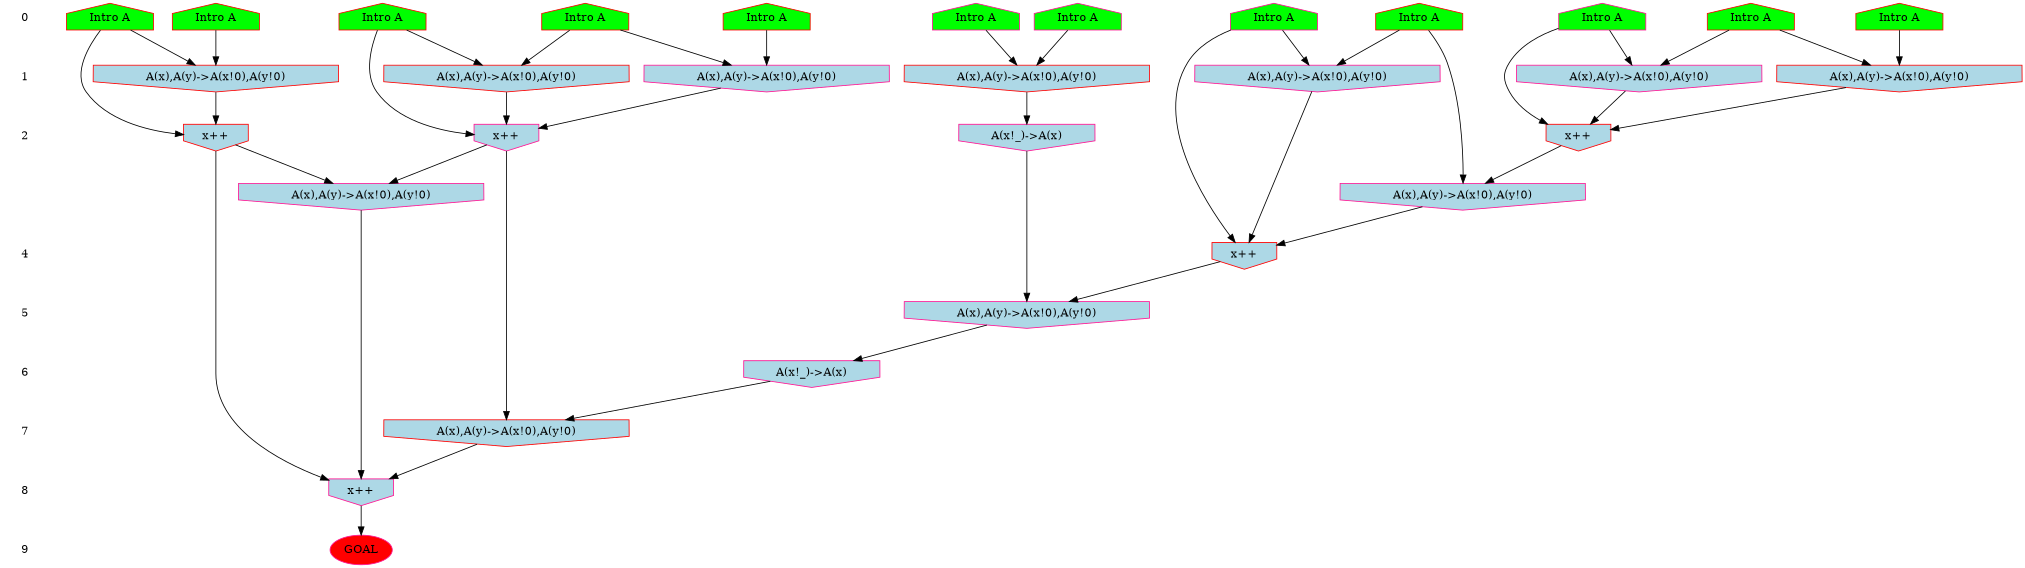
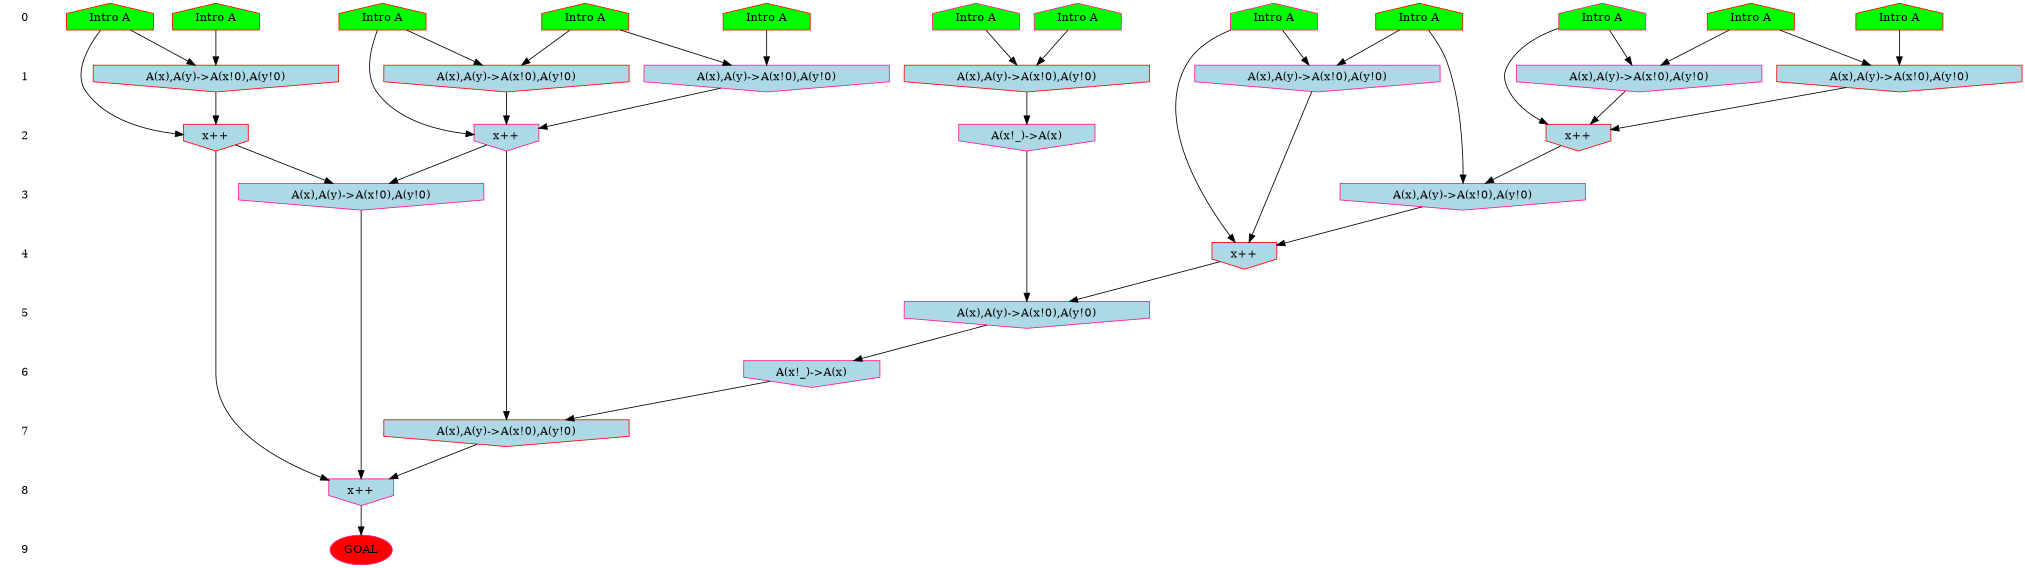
node "3": added
